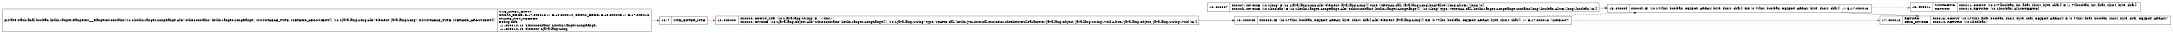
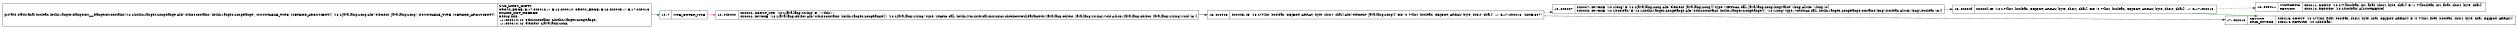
edge "15: 0x000f" -> "16: 0x0011": color deeppink -> black
edge "13: 0x0005" -> "15: 0x000f": now "13: 0x0005" -> "14: 0x0007"
edge "13: 0x0005" -> "17: 0x0013": color deeppink -> black
